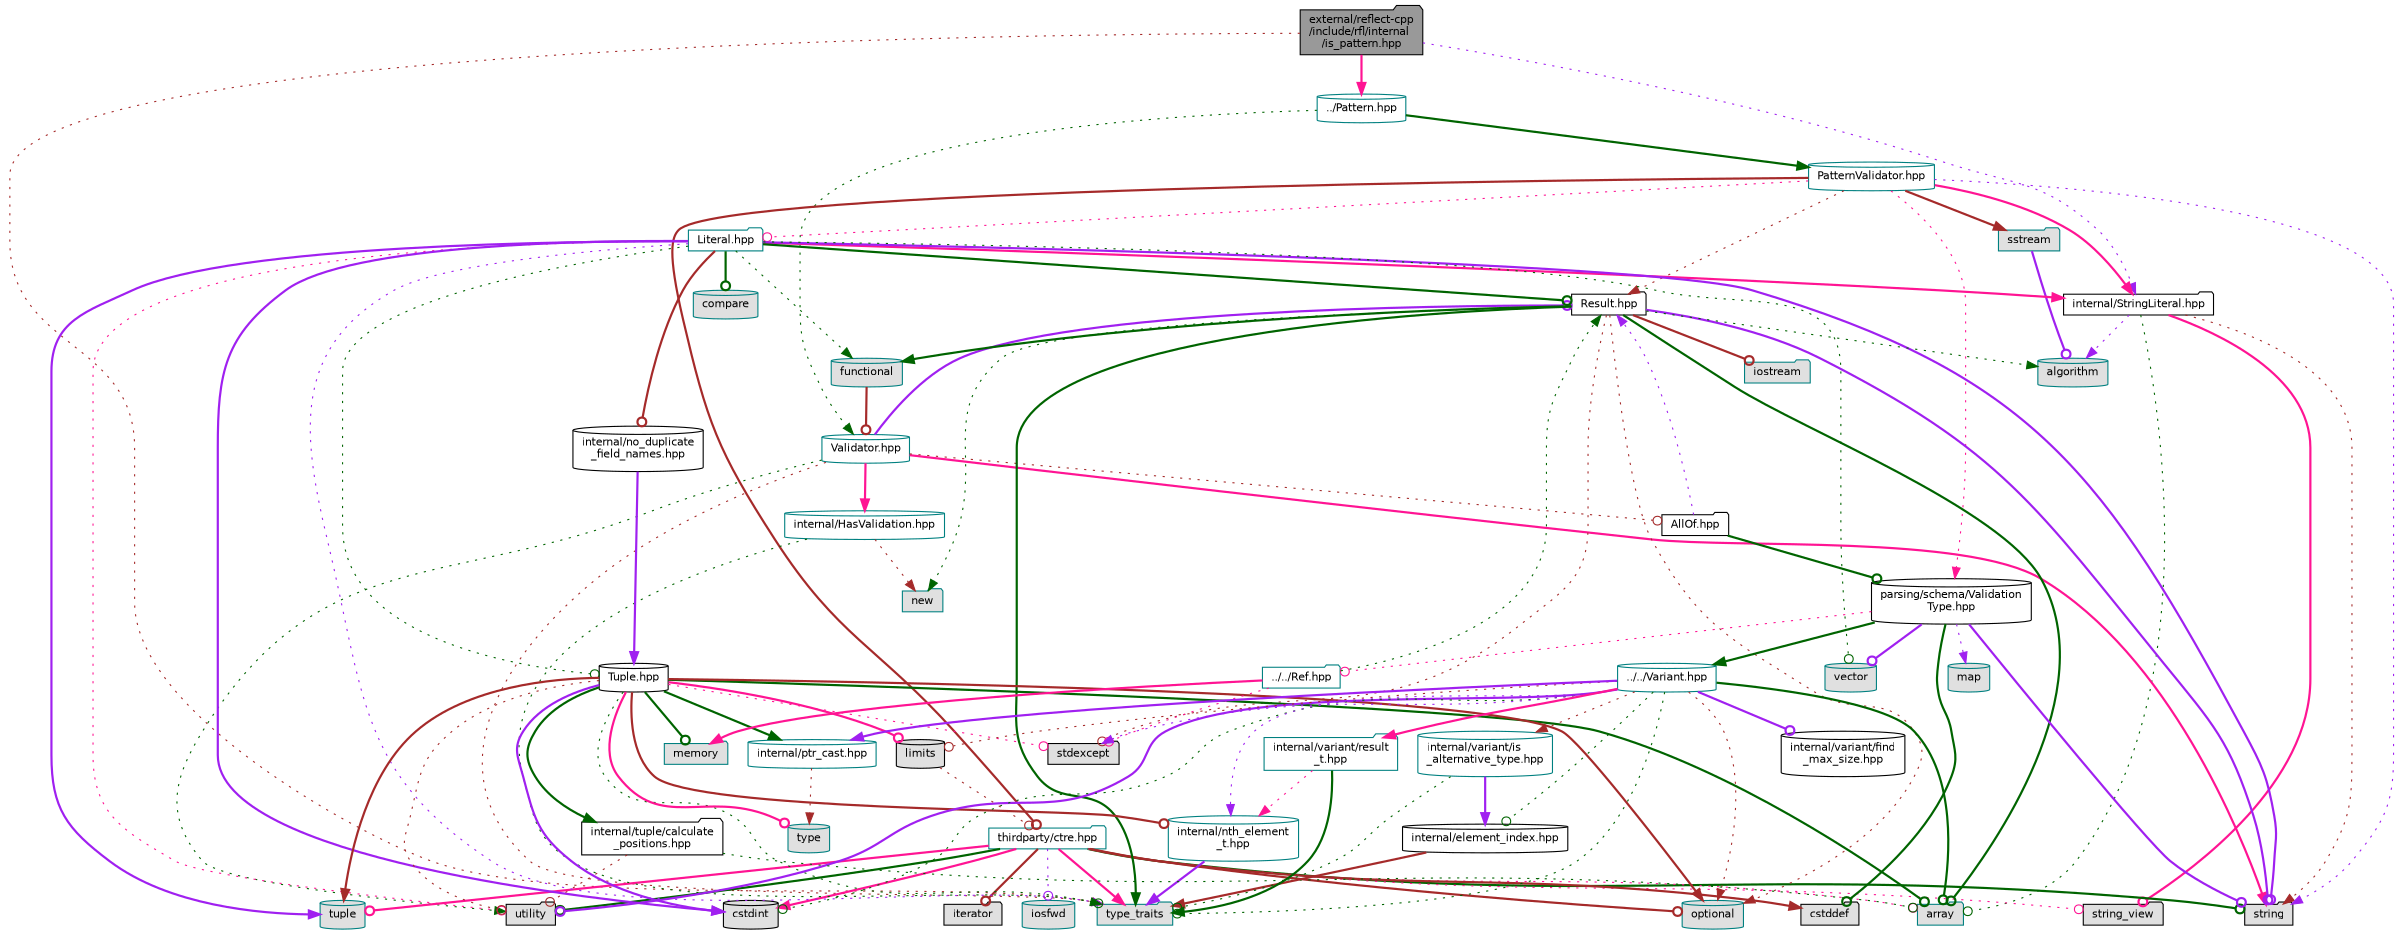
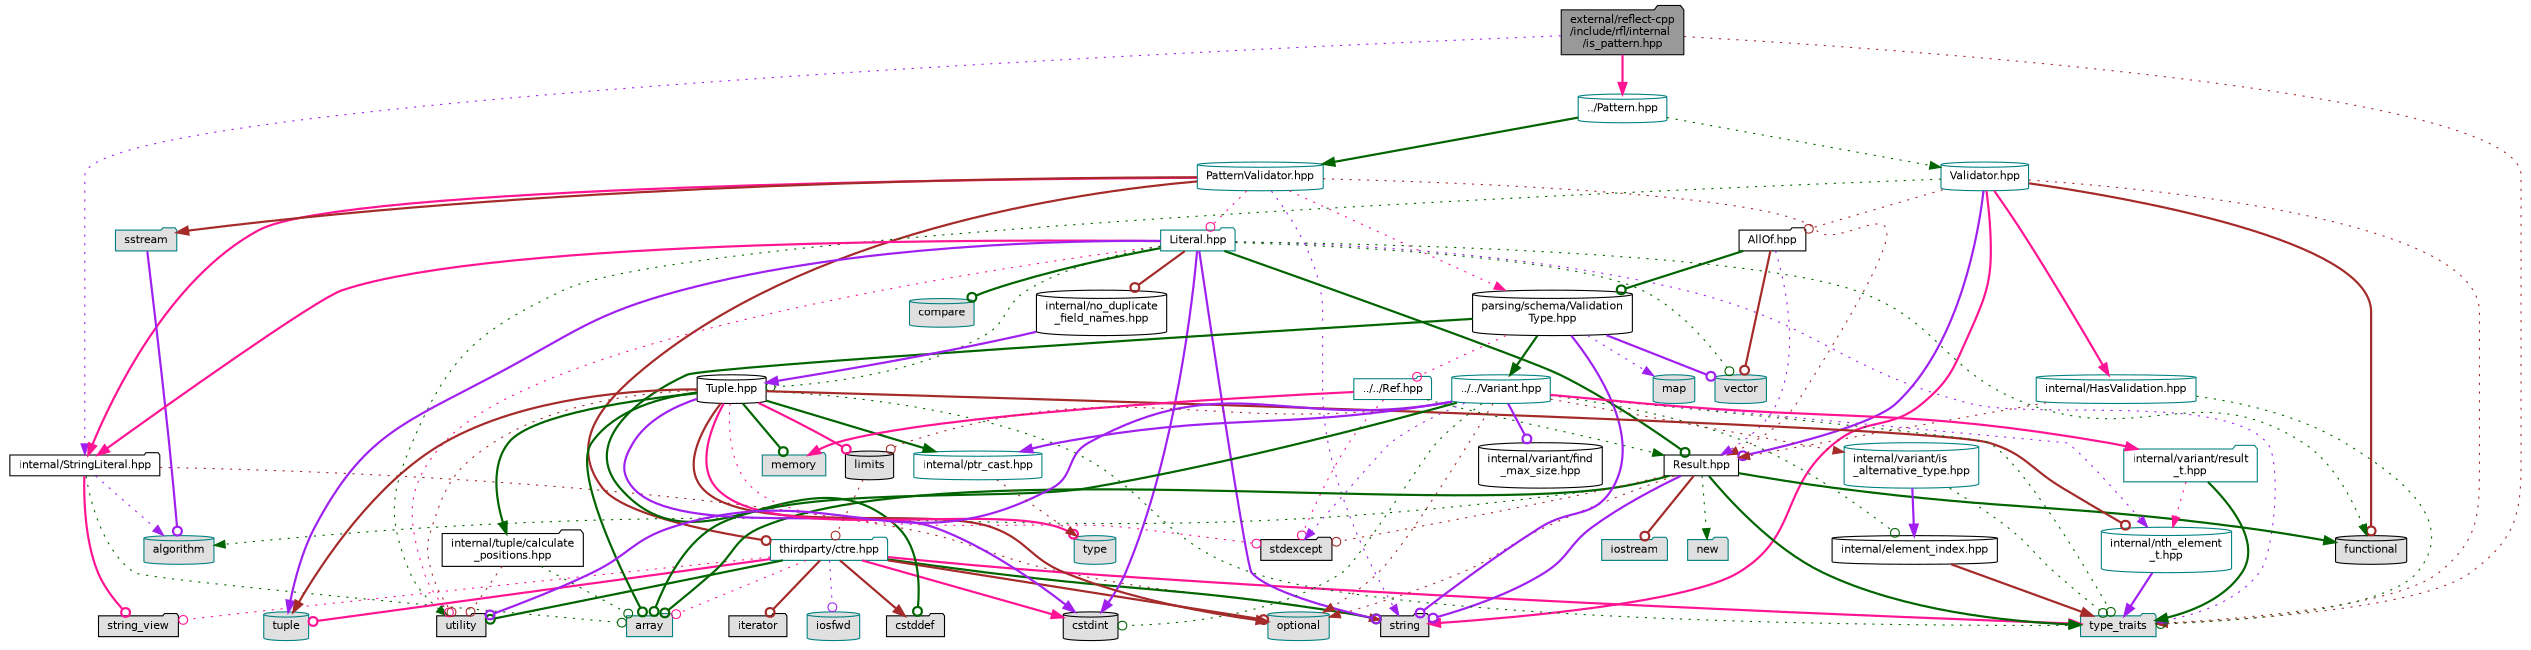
edge "AllOf.hpp" -> "vector": added
node "functional": color teal -> black
edge "functional" -> "Validator.hpp": reversed
edge "internal/HasValidation.hpp" -> "new": now "internal/HasValidation.hpp" -> "Result.hpp"
